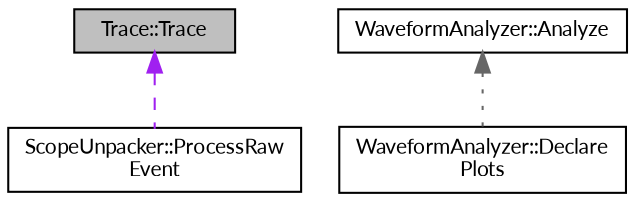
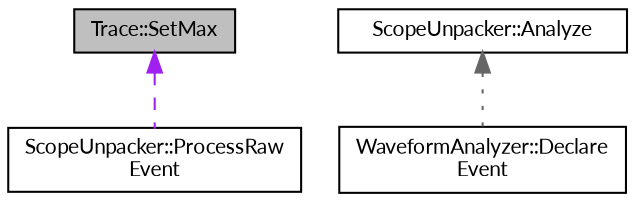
node "Trace::Trace": label "Trace::Trace" -> "Trace::SetMax"
node "WaveformAnalyzer::Analyze": label "WaveformAnalyzer::Analyze" -> "ScopeUnpacker::Analyze"
node "WaveformAnalyzer::Declare Plots": label "WaveformAnalyzer::Declare Plots" -> "WaveformAnalyzer::Declare Event"
